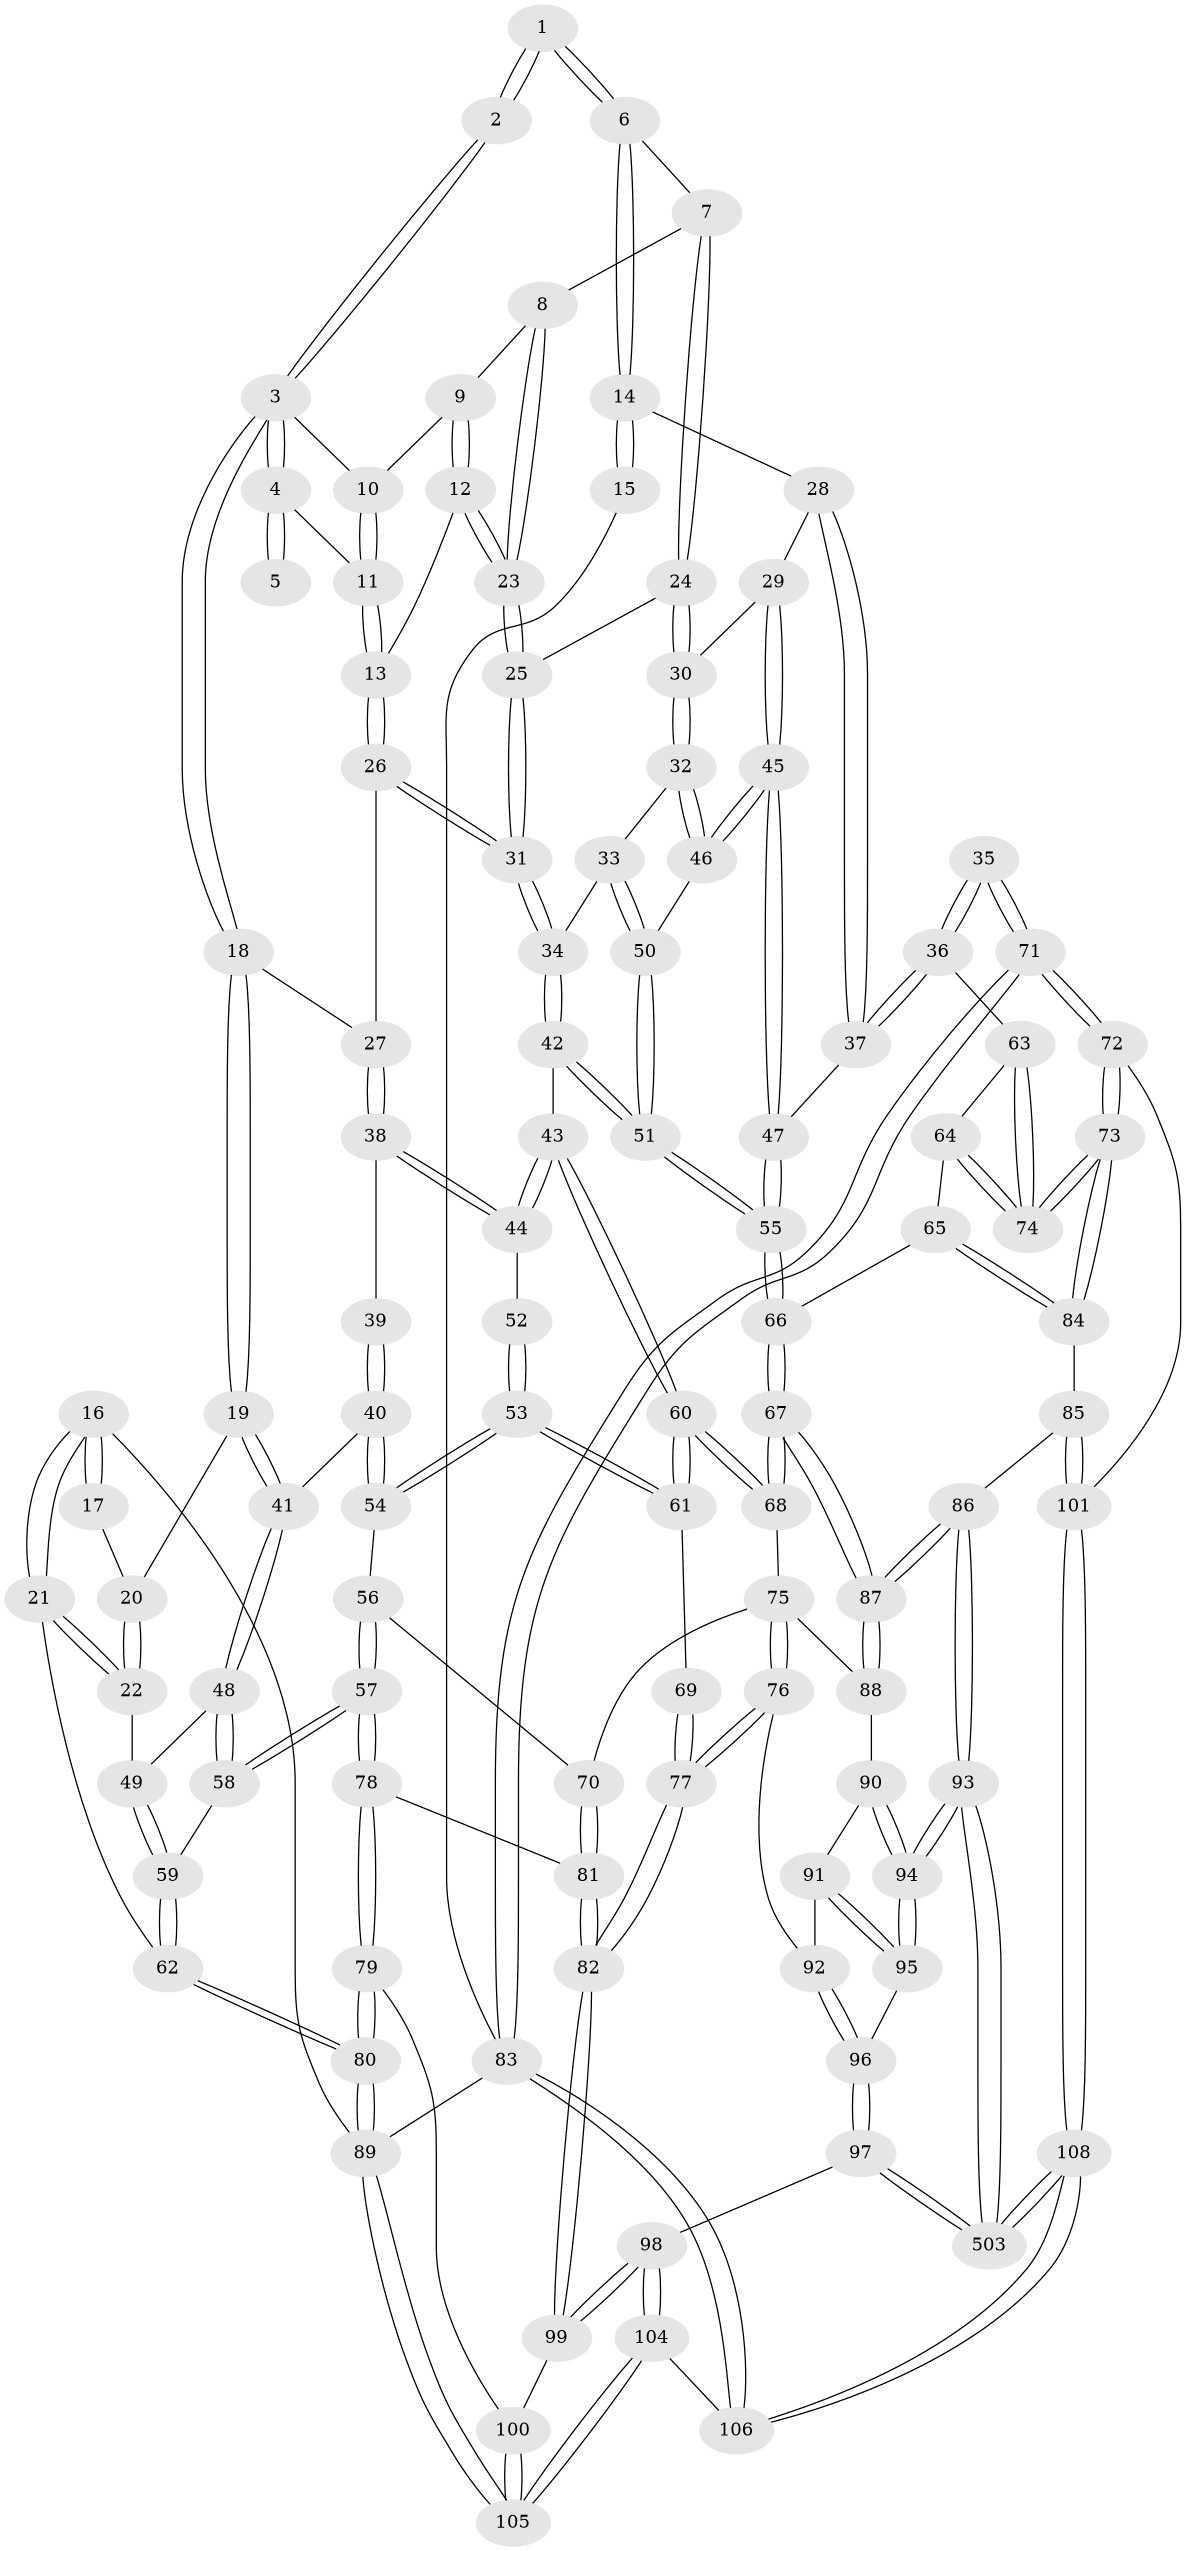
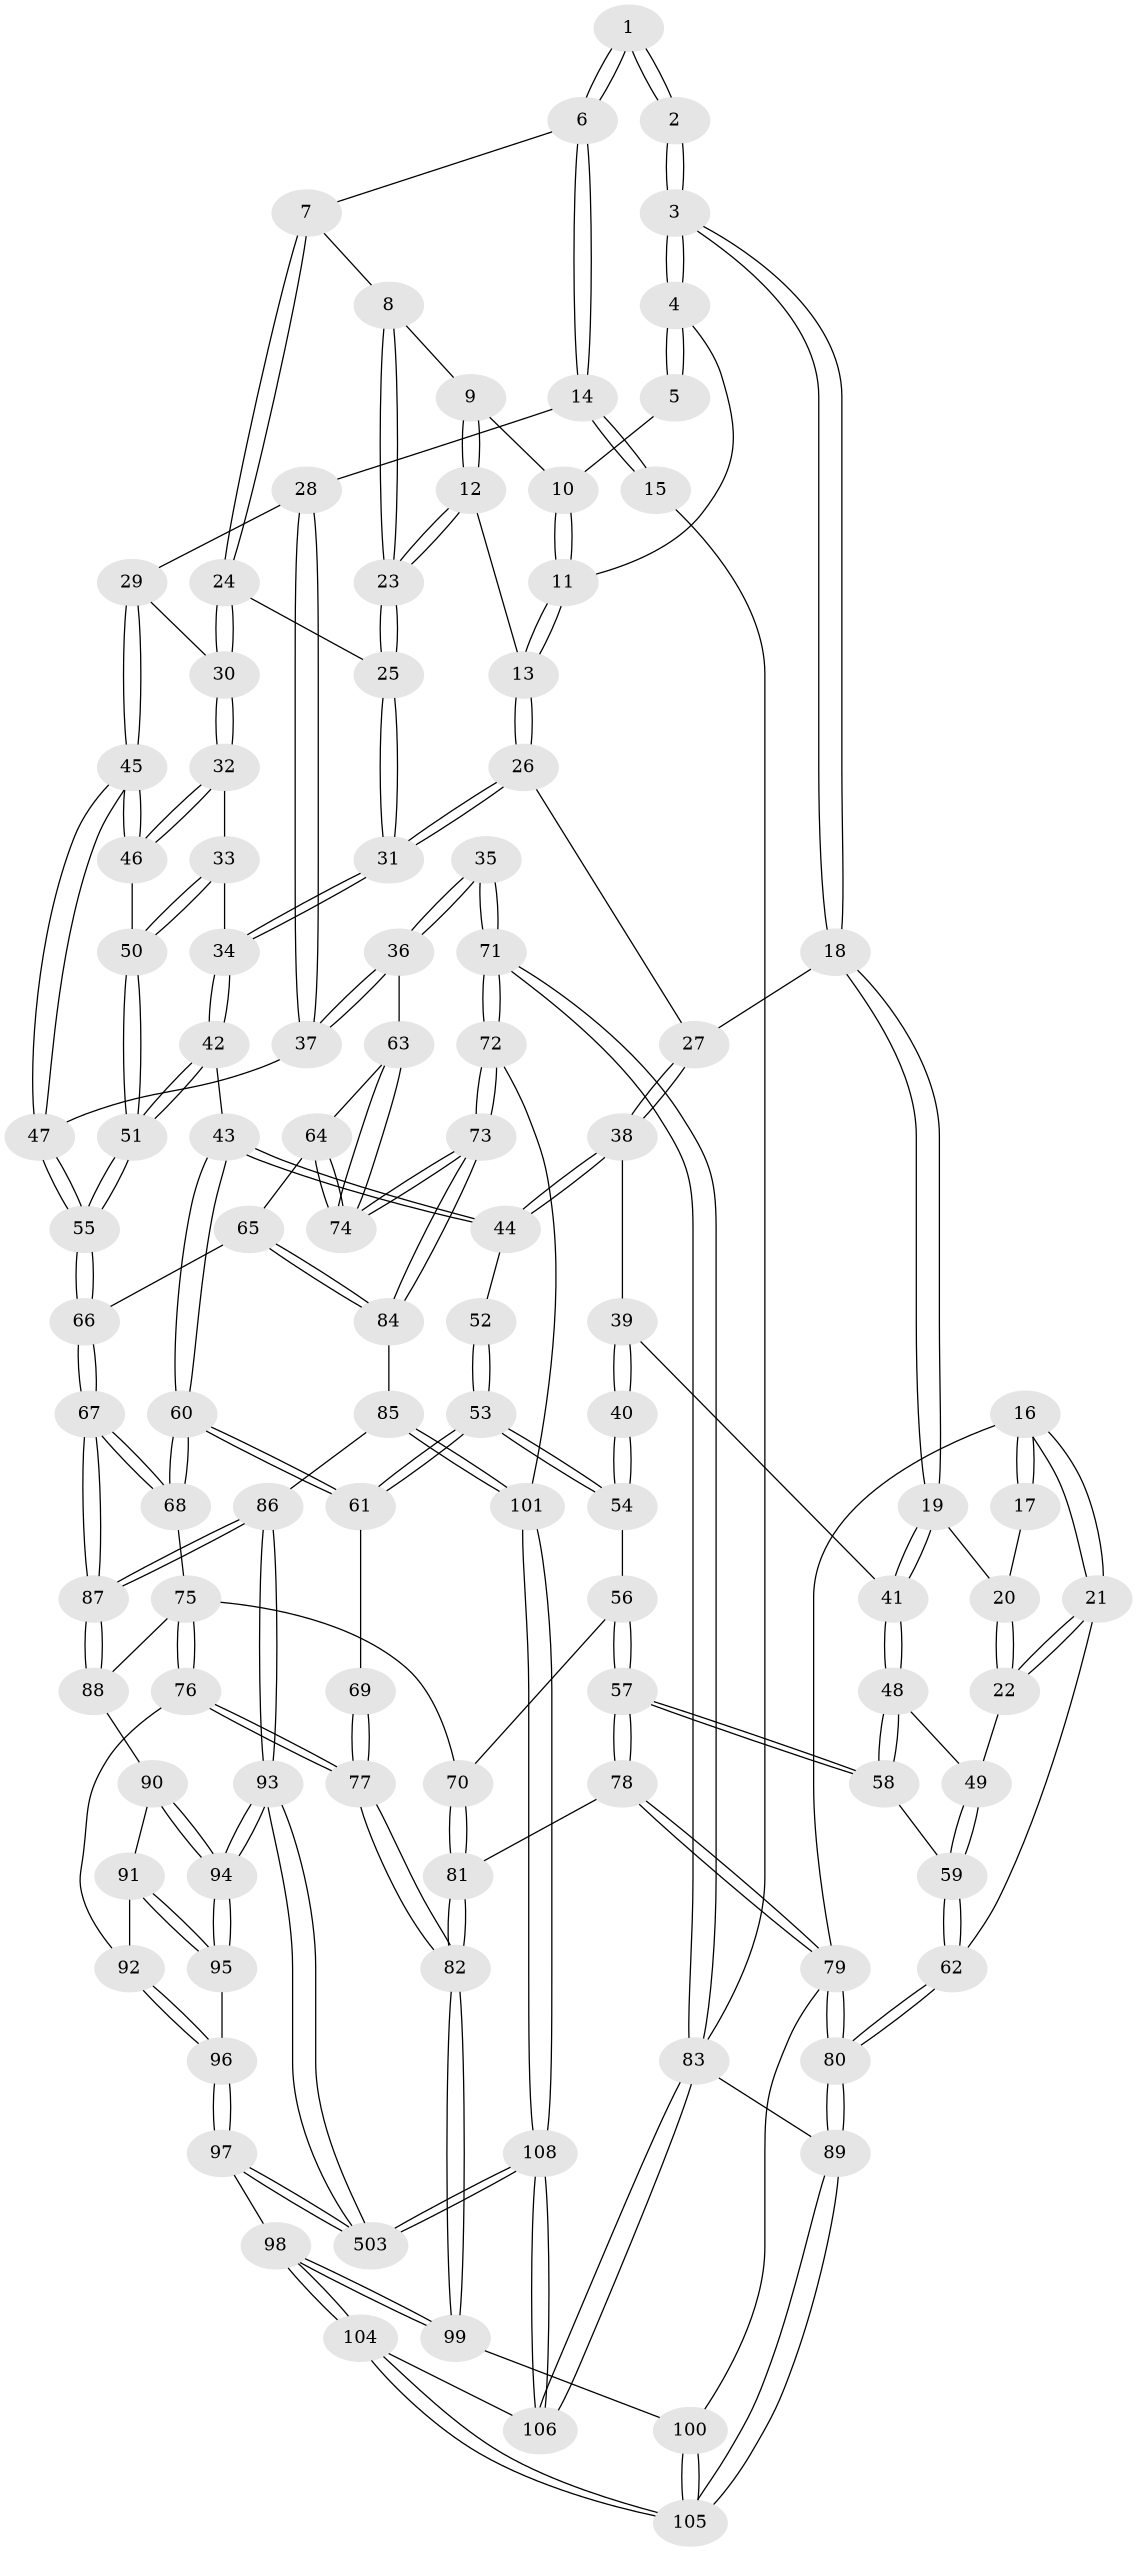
edge "3" -- "10": now "5" -- "10"
edge "40" -- "41": now "39" -- "41"
edge "16" -- "89": now "16" -- "79"
